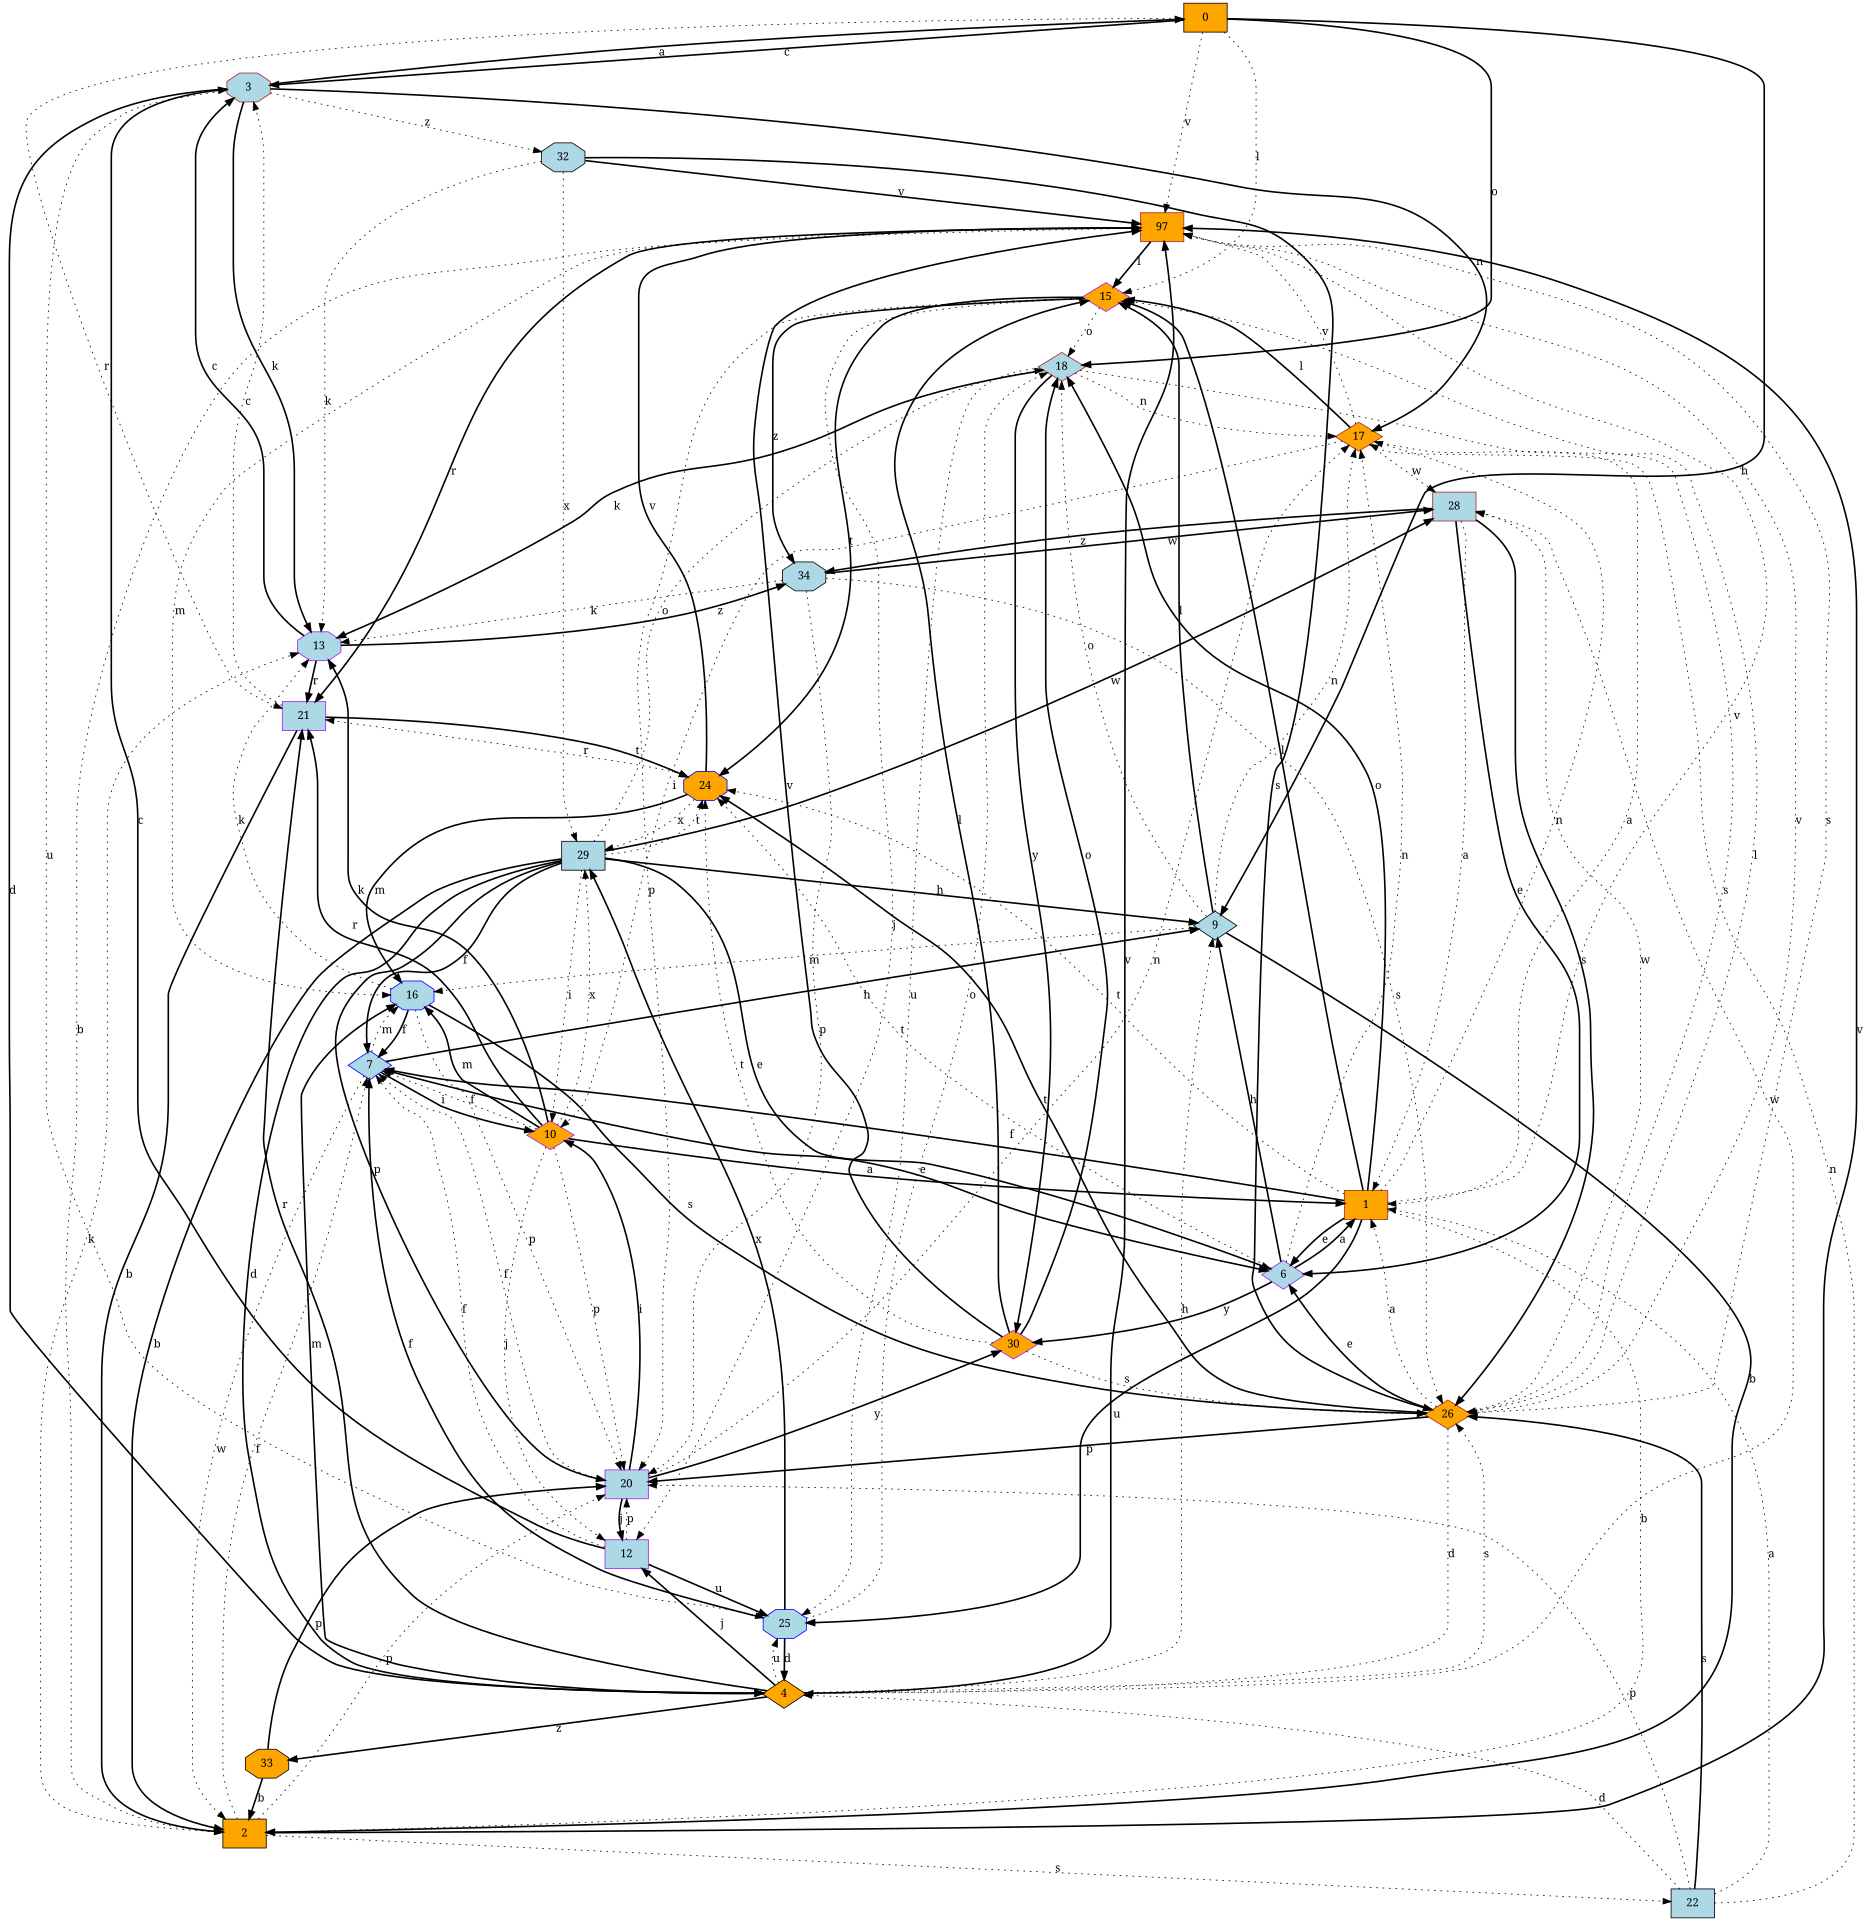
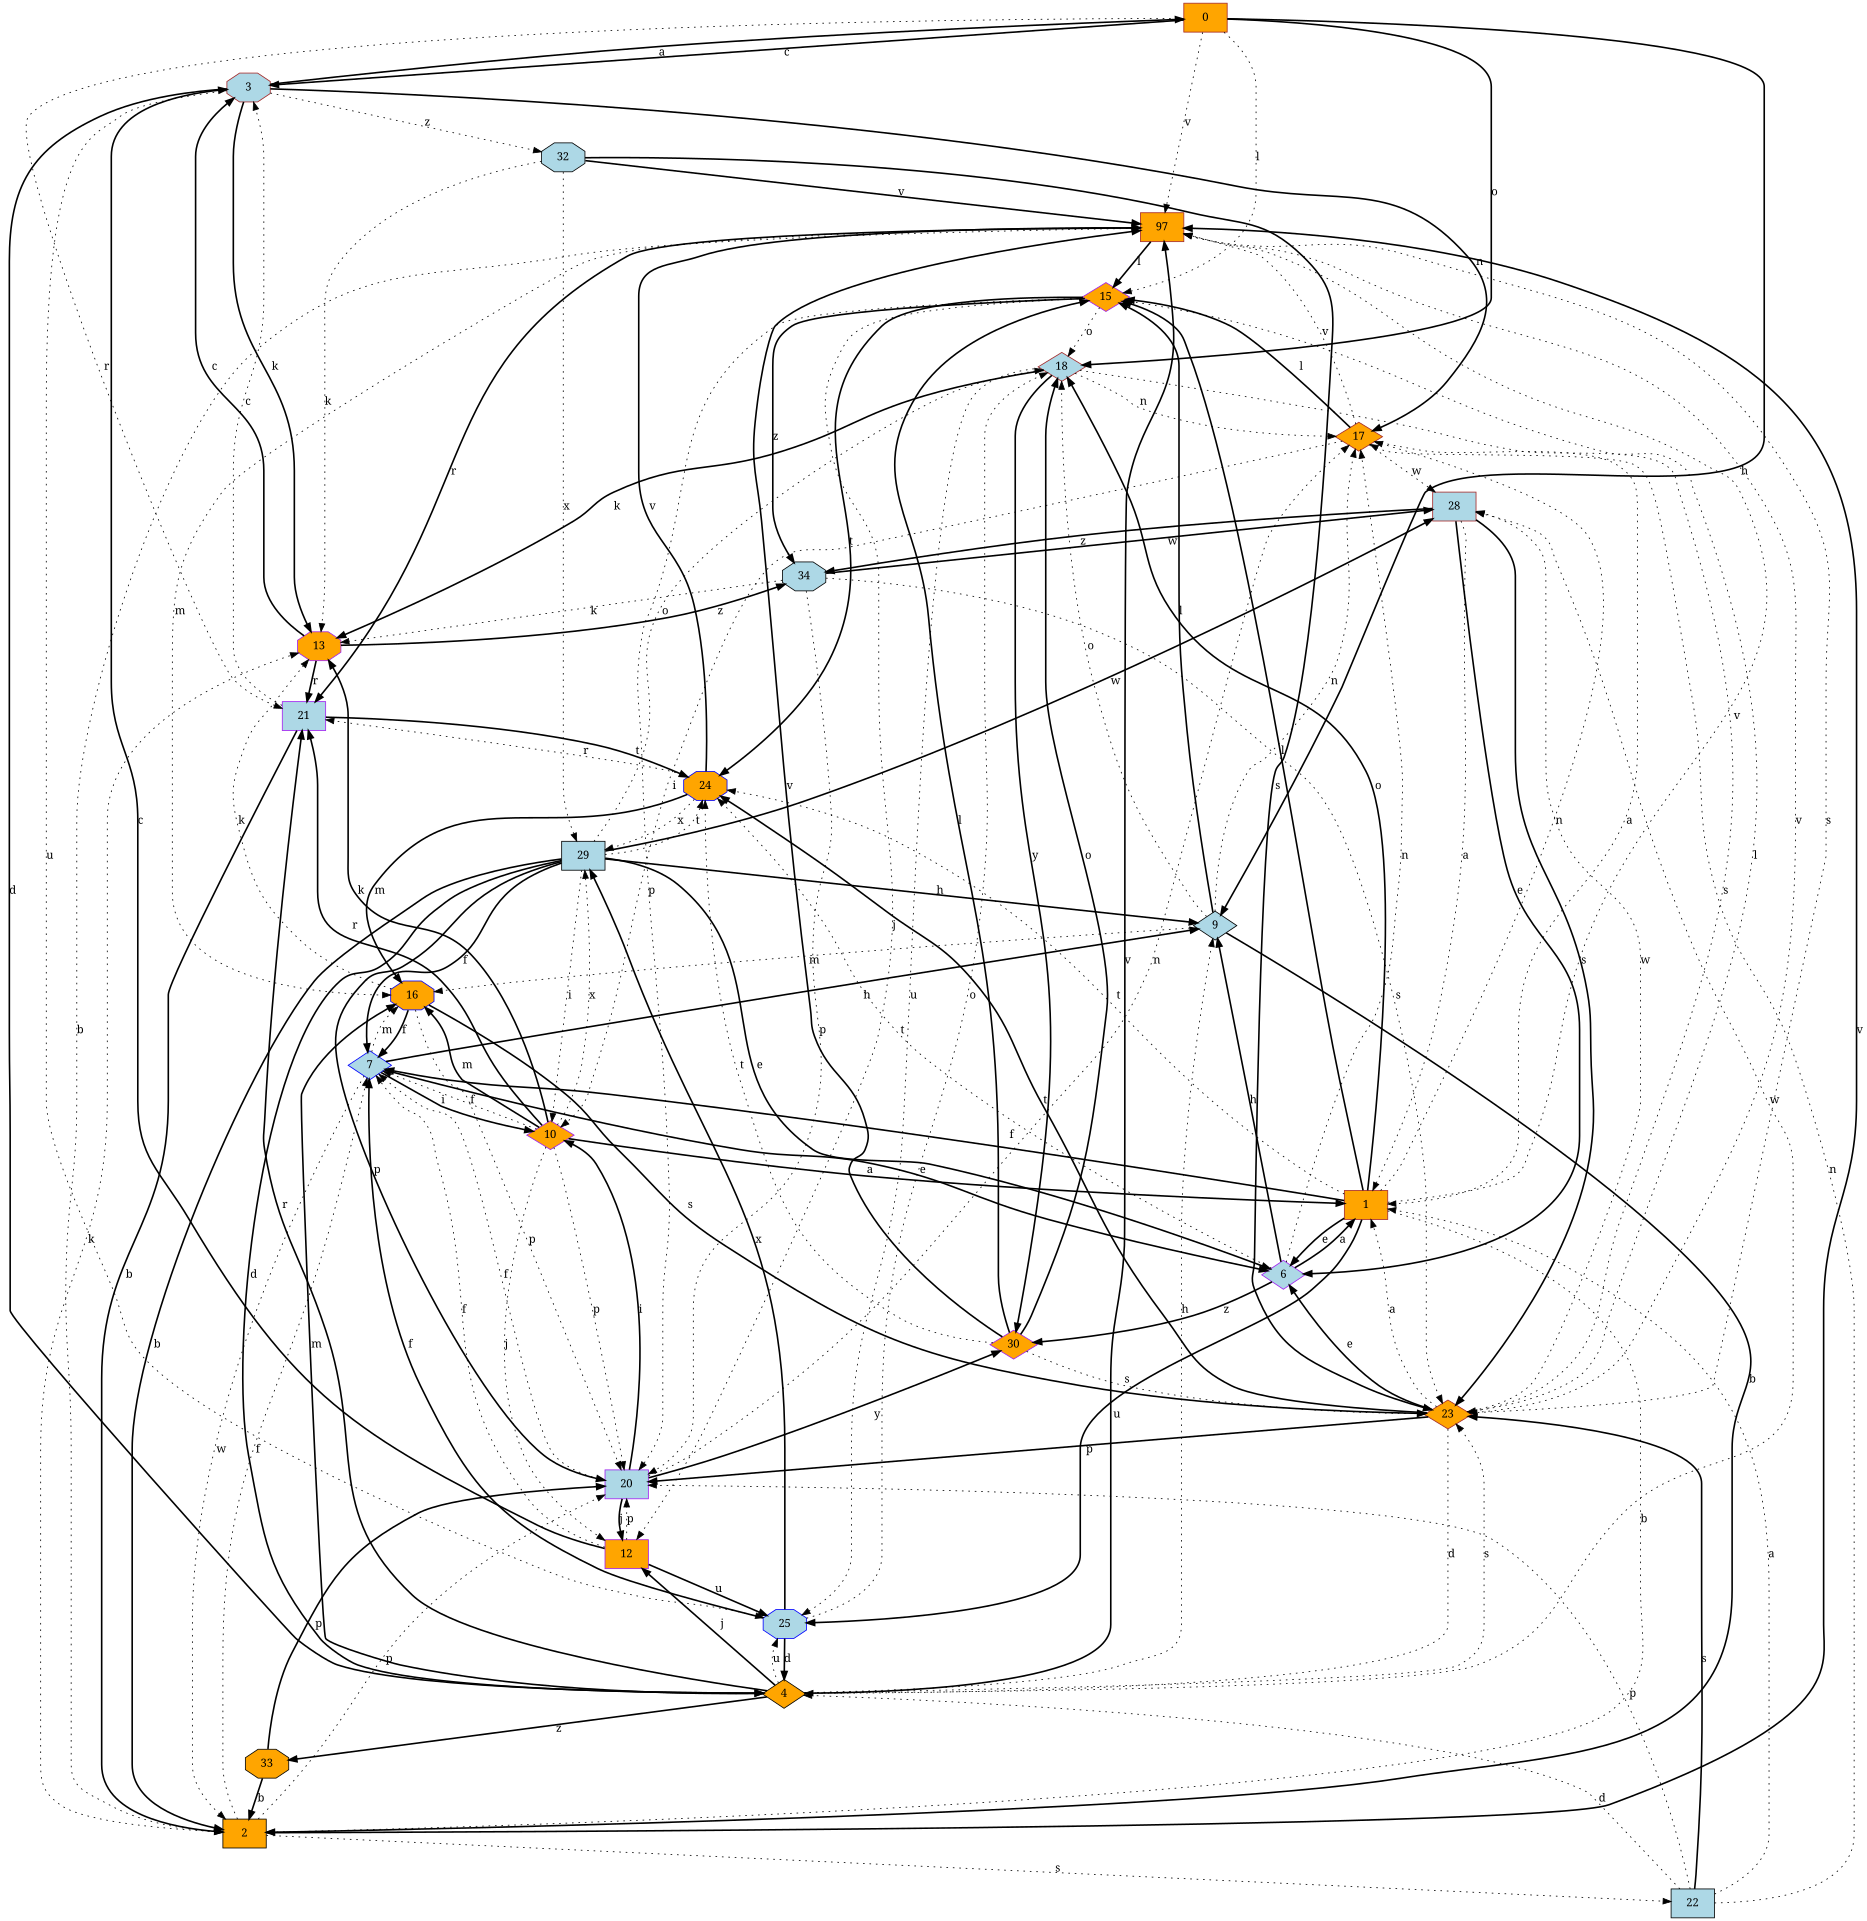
node "0": color black -> brown
node "13": fillcolor lightblue -> orange
node "16": fillcolor lightblue -> orange
edge "6" -> "30": label "y" -> "z"
node "26": label "26" -> "23"
node "12": fillcolor lightblue -> orange
